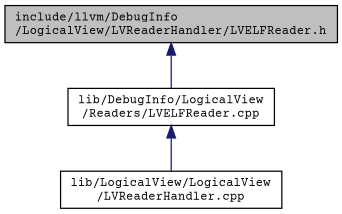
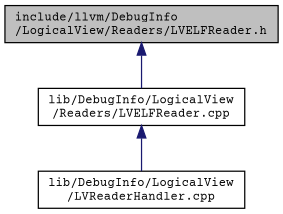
node "include/llvm/DebugInfo /LogicalView/LVReaderHandler/LVELFReader.h": label "include/llvm/DebugInfo /LogicalView/LVReaderHandler/LVELFReader.h" -> "include/llvm/DebugInfo /LogicalView/Readers/LVELFReader.h"
node "lib/LogicalView/LogicalView /LVReaderHandler.cpp": label "lib/LogicalView/LogicalView /LVReaderHandler.cpp" -> "lib/DebugInfo/LogicalView /LVReaderHandler.cpp"
